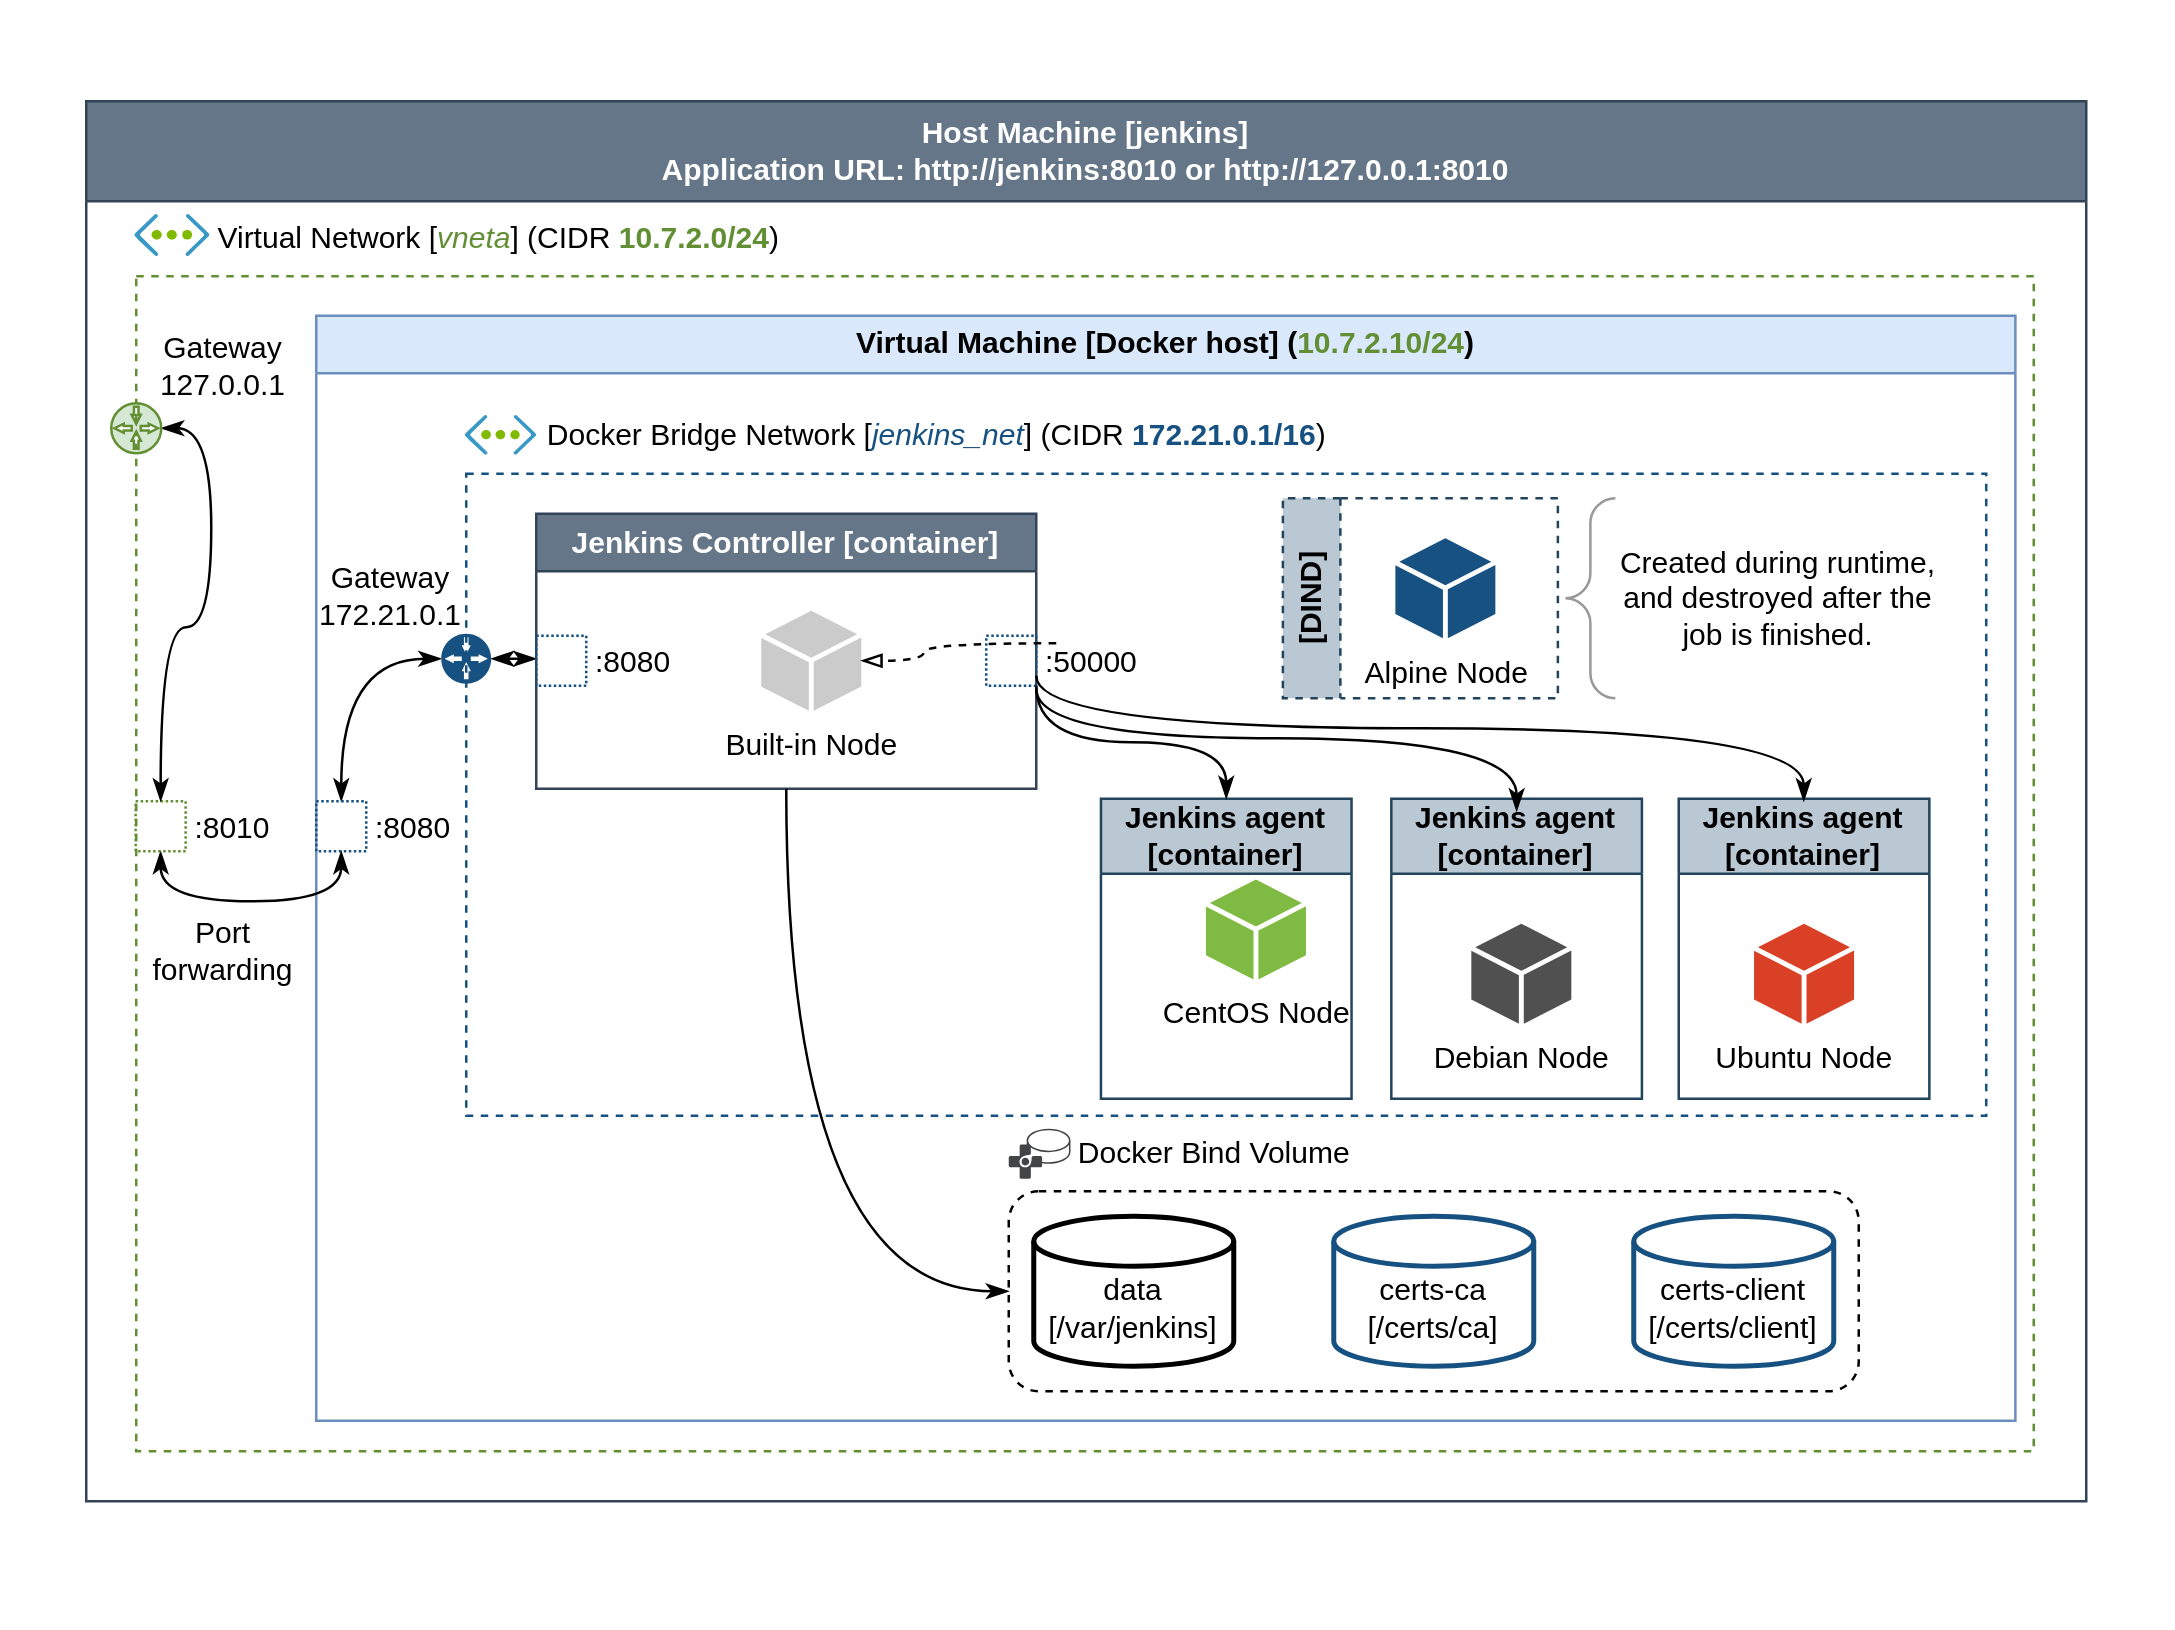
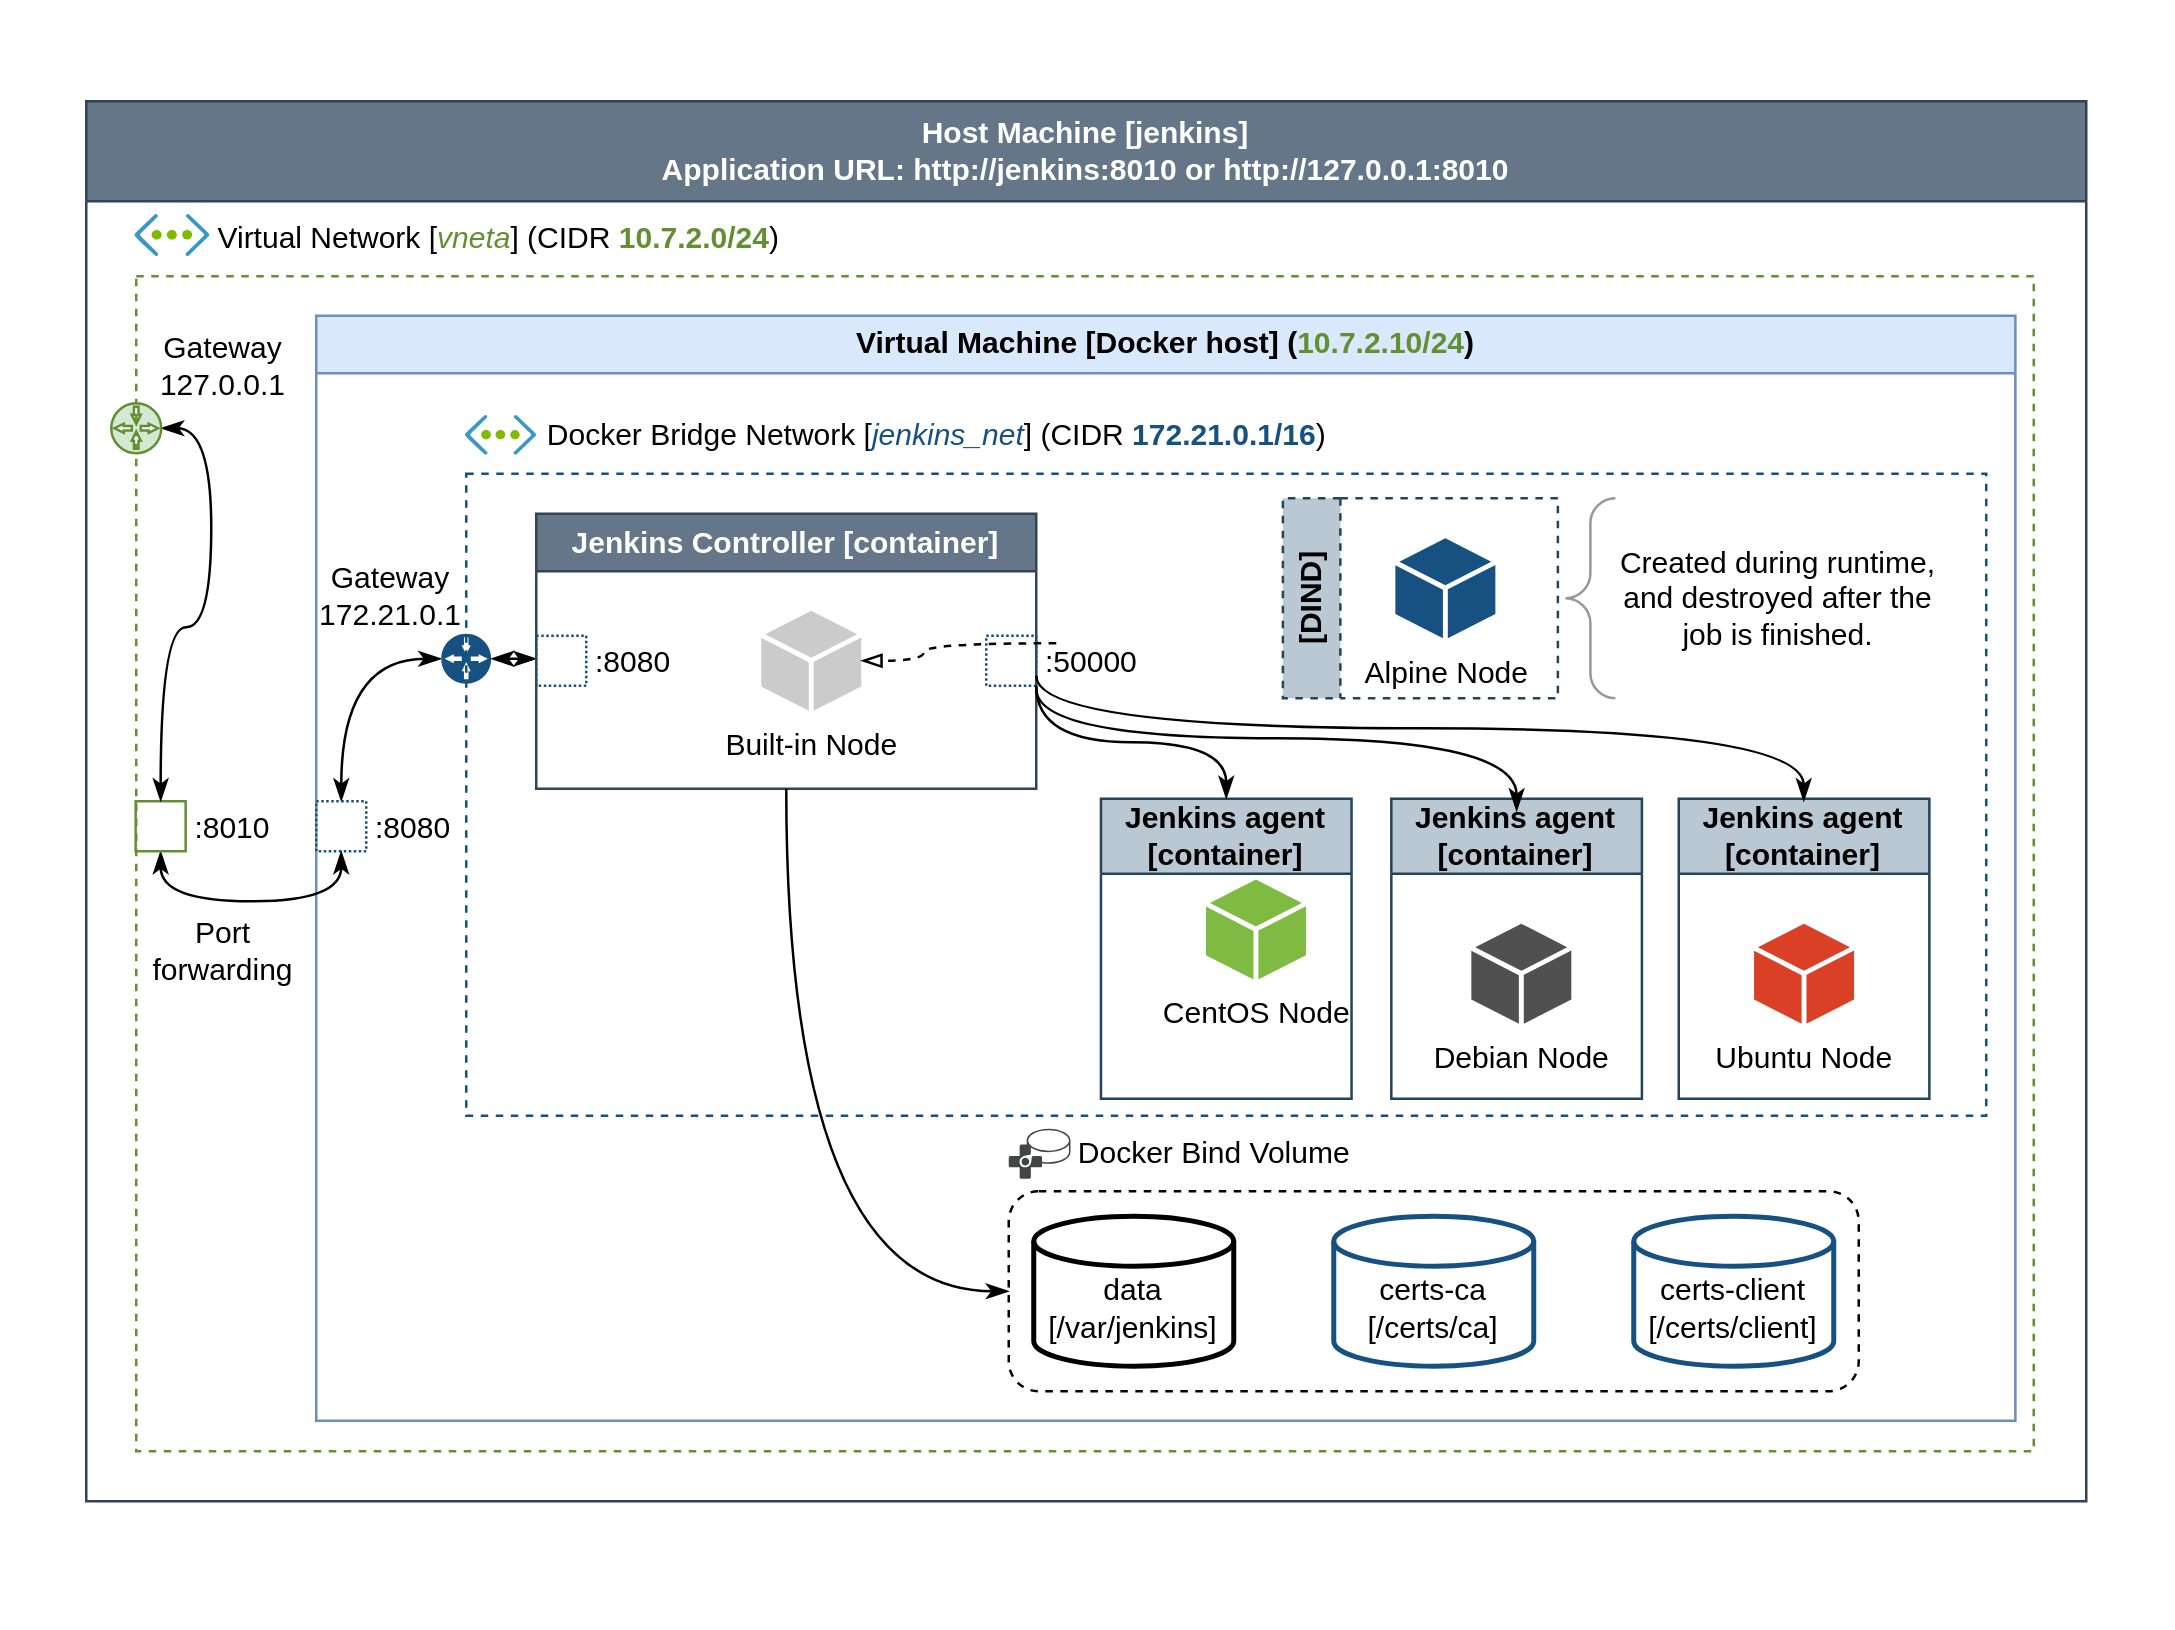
node ":8010": style dashed -> solid
